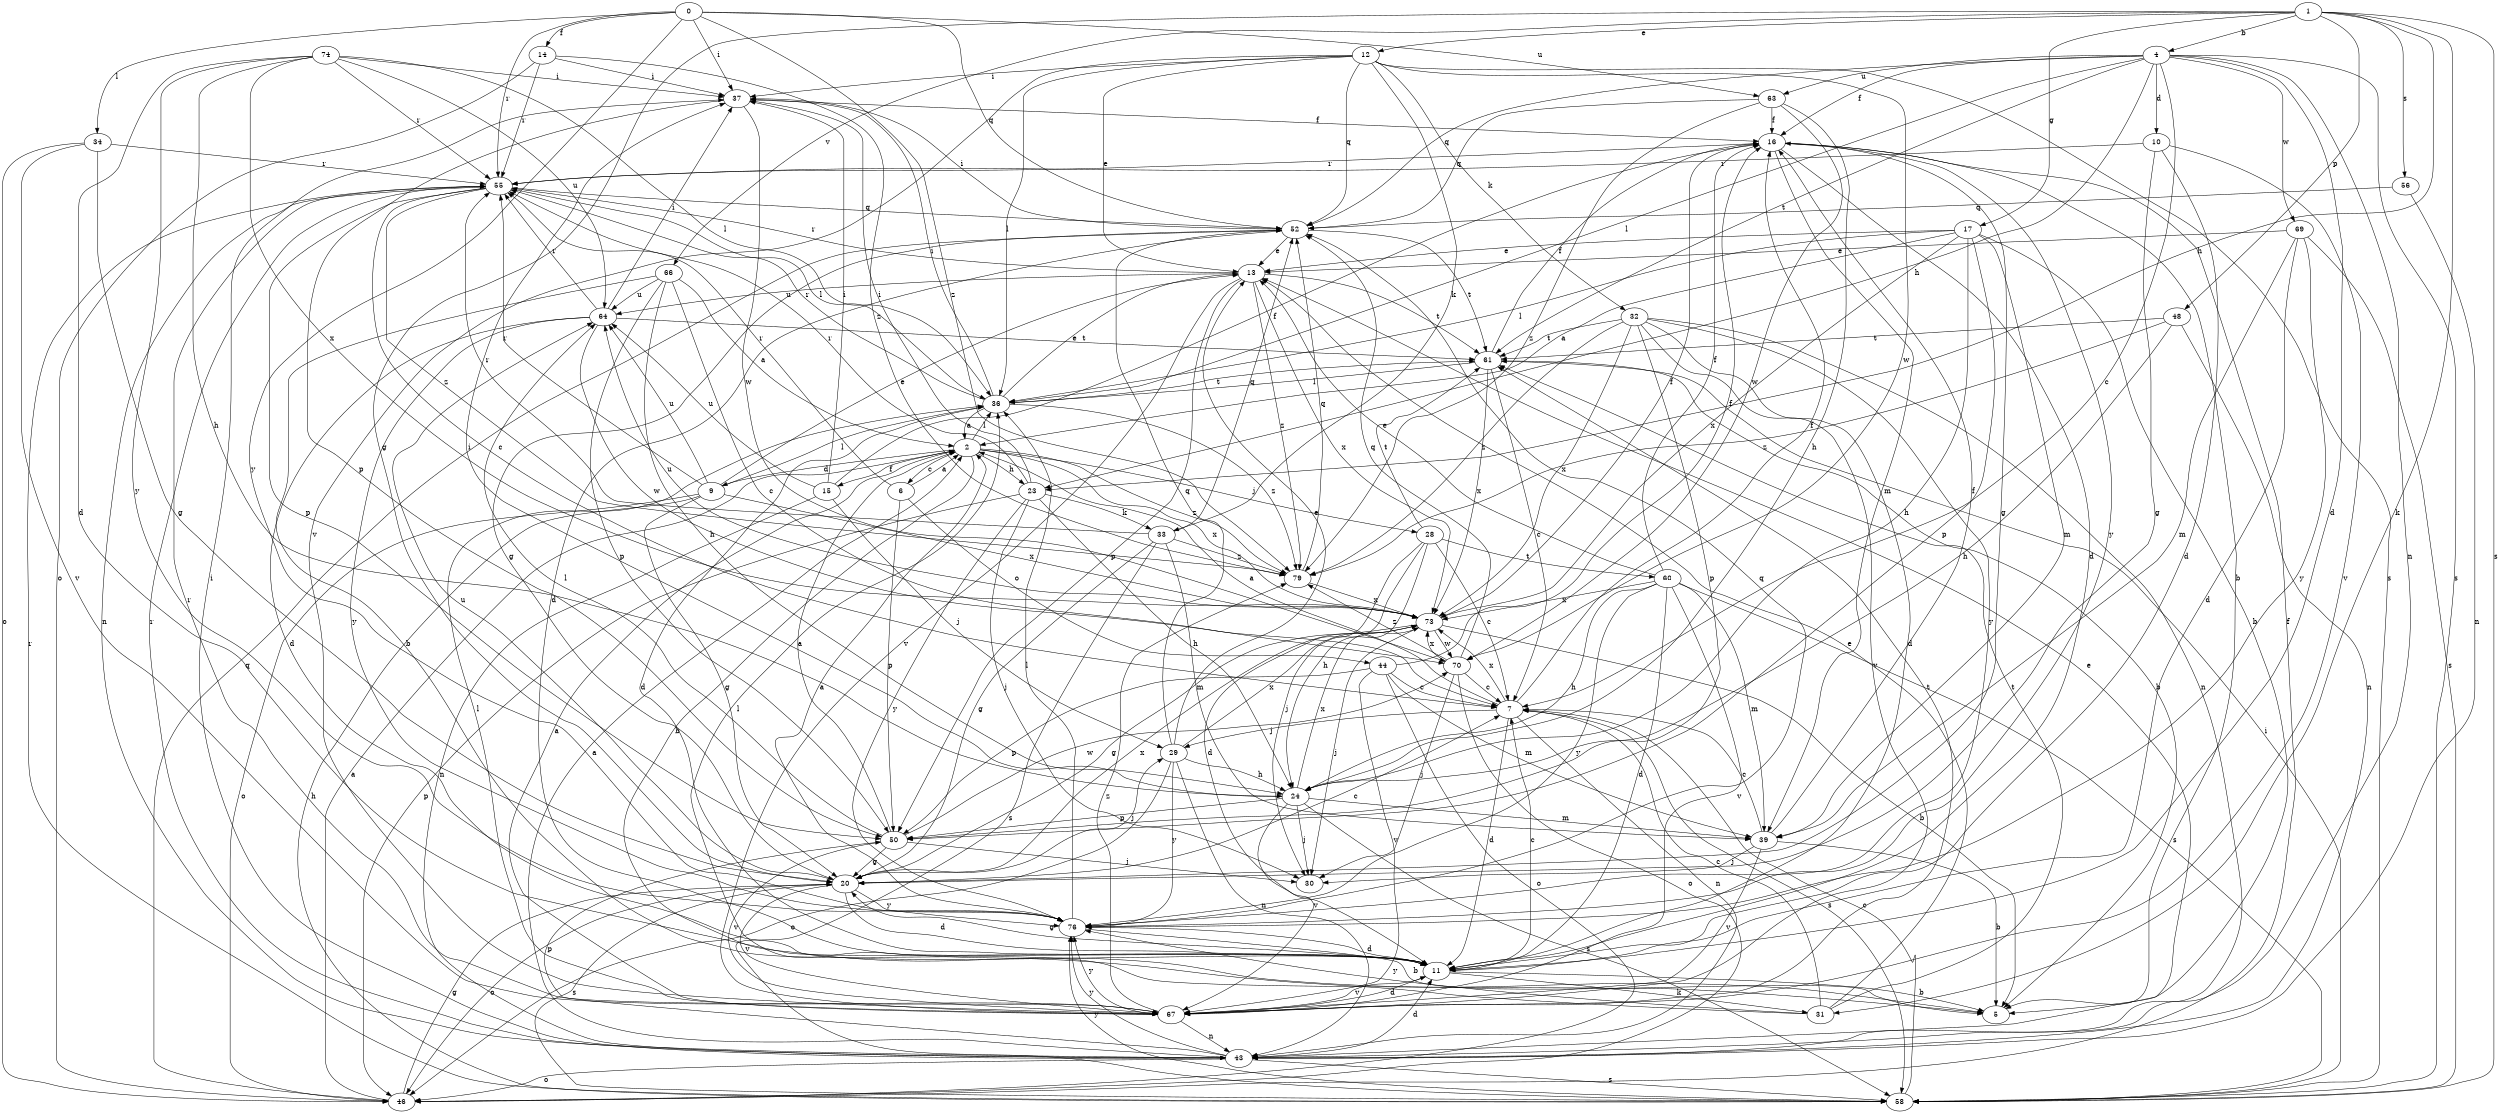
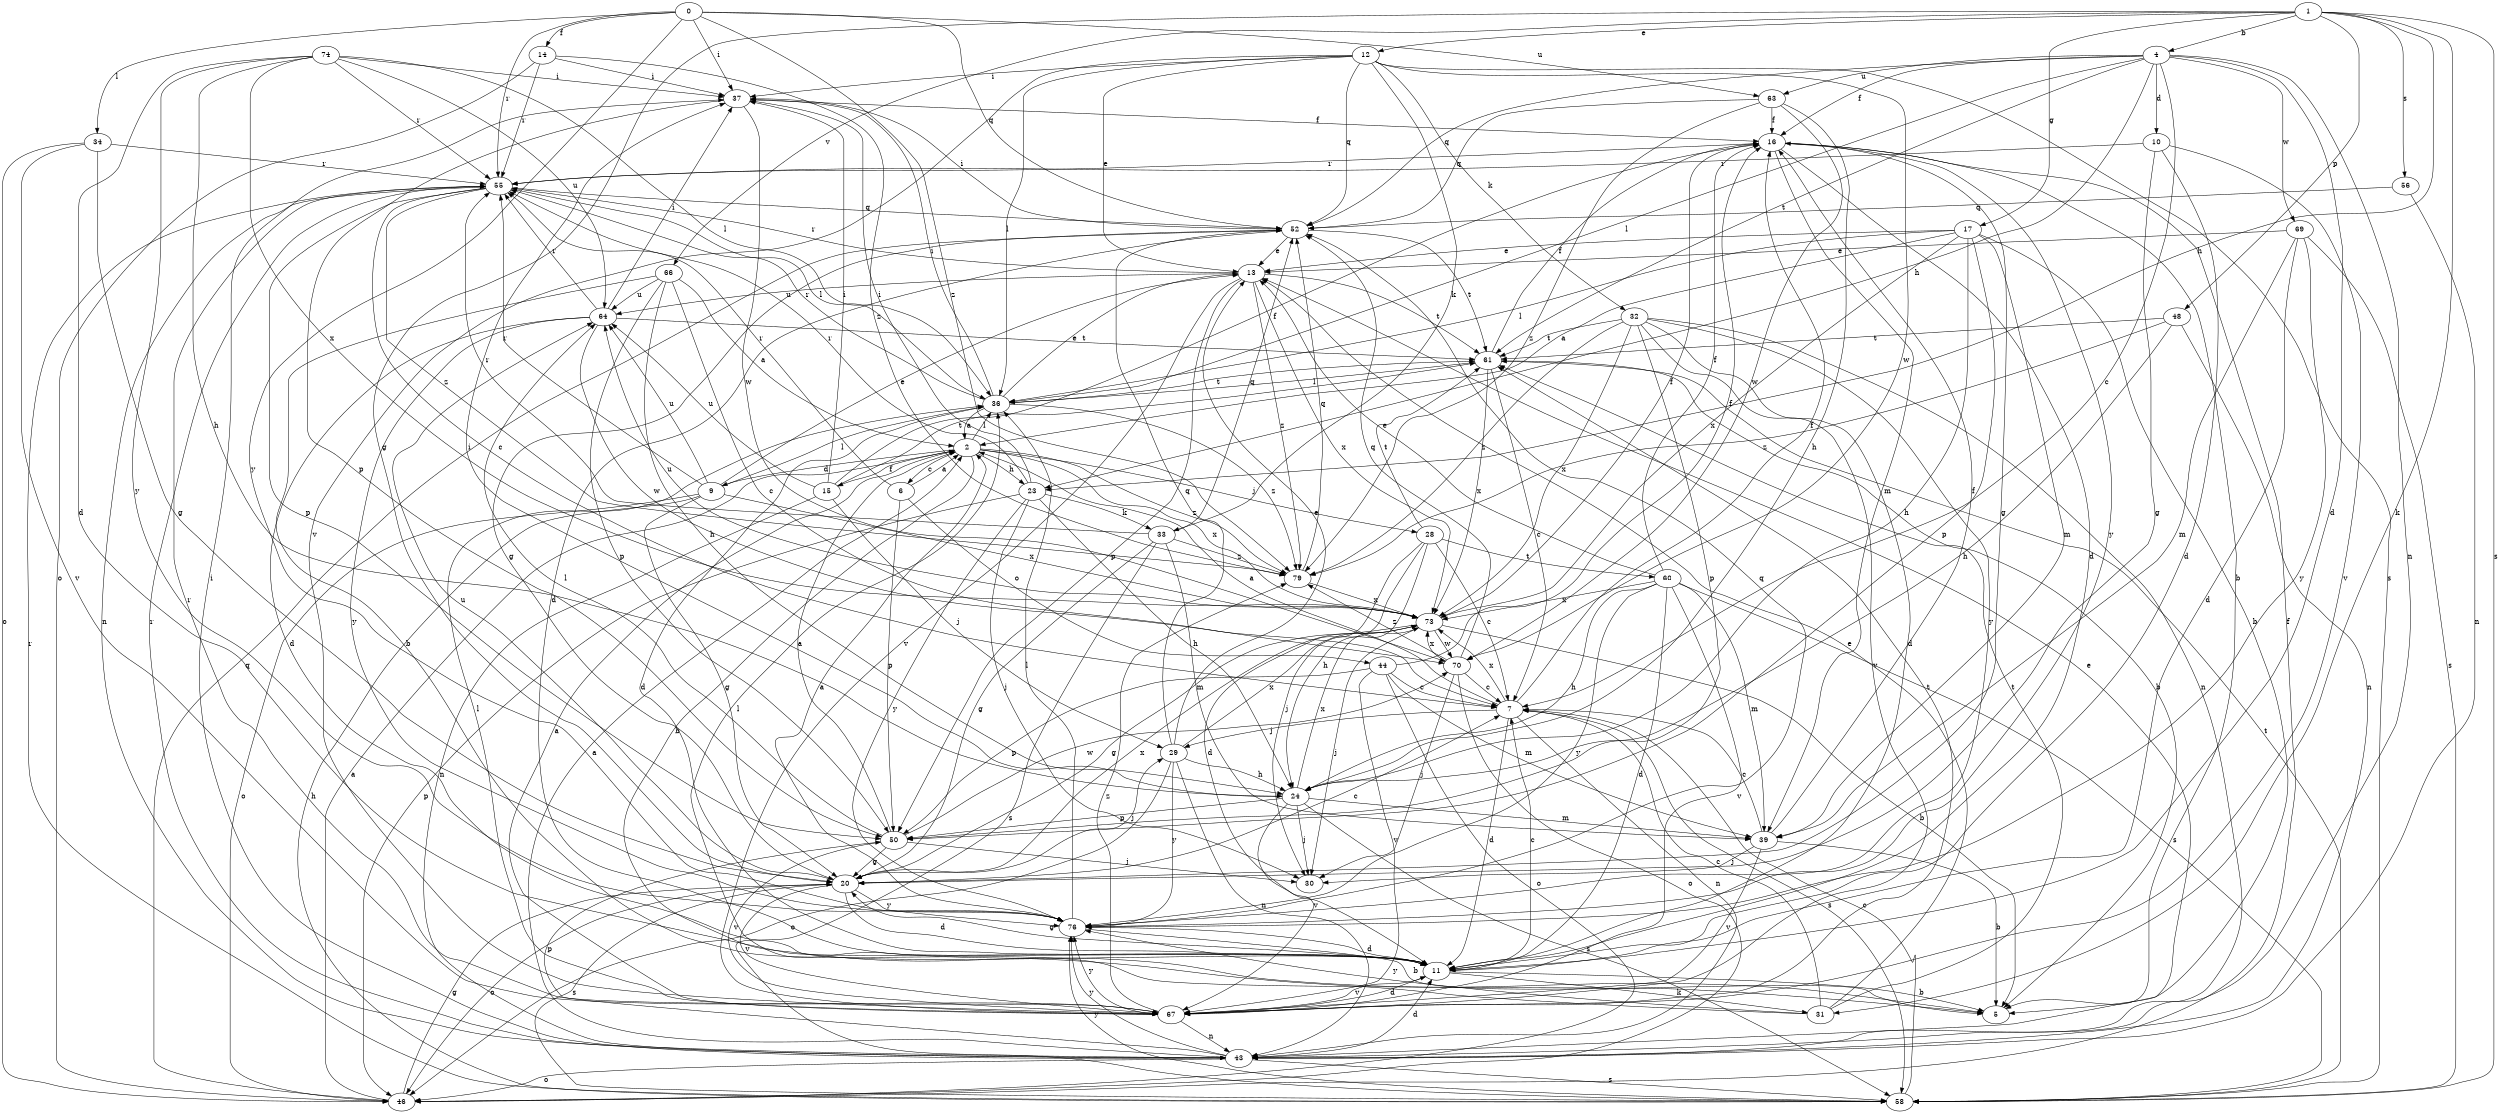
edge "15" -> "61": added, label "t"
edge "4" -> "58": removed, label "s"
edge "58" -> "61": label "i" -> "t"
